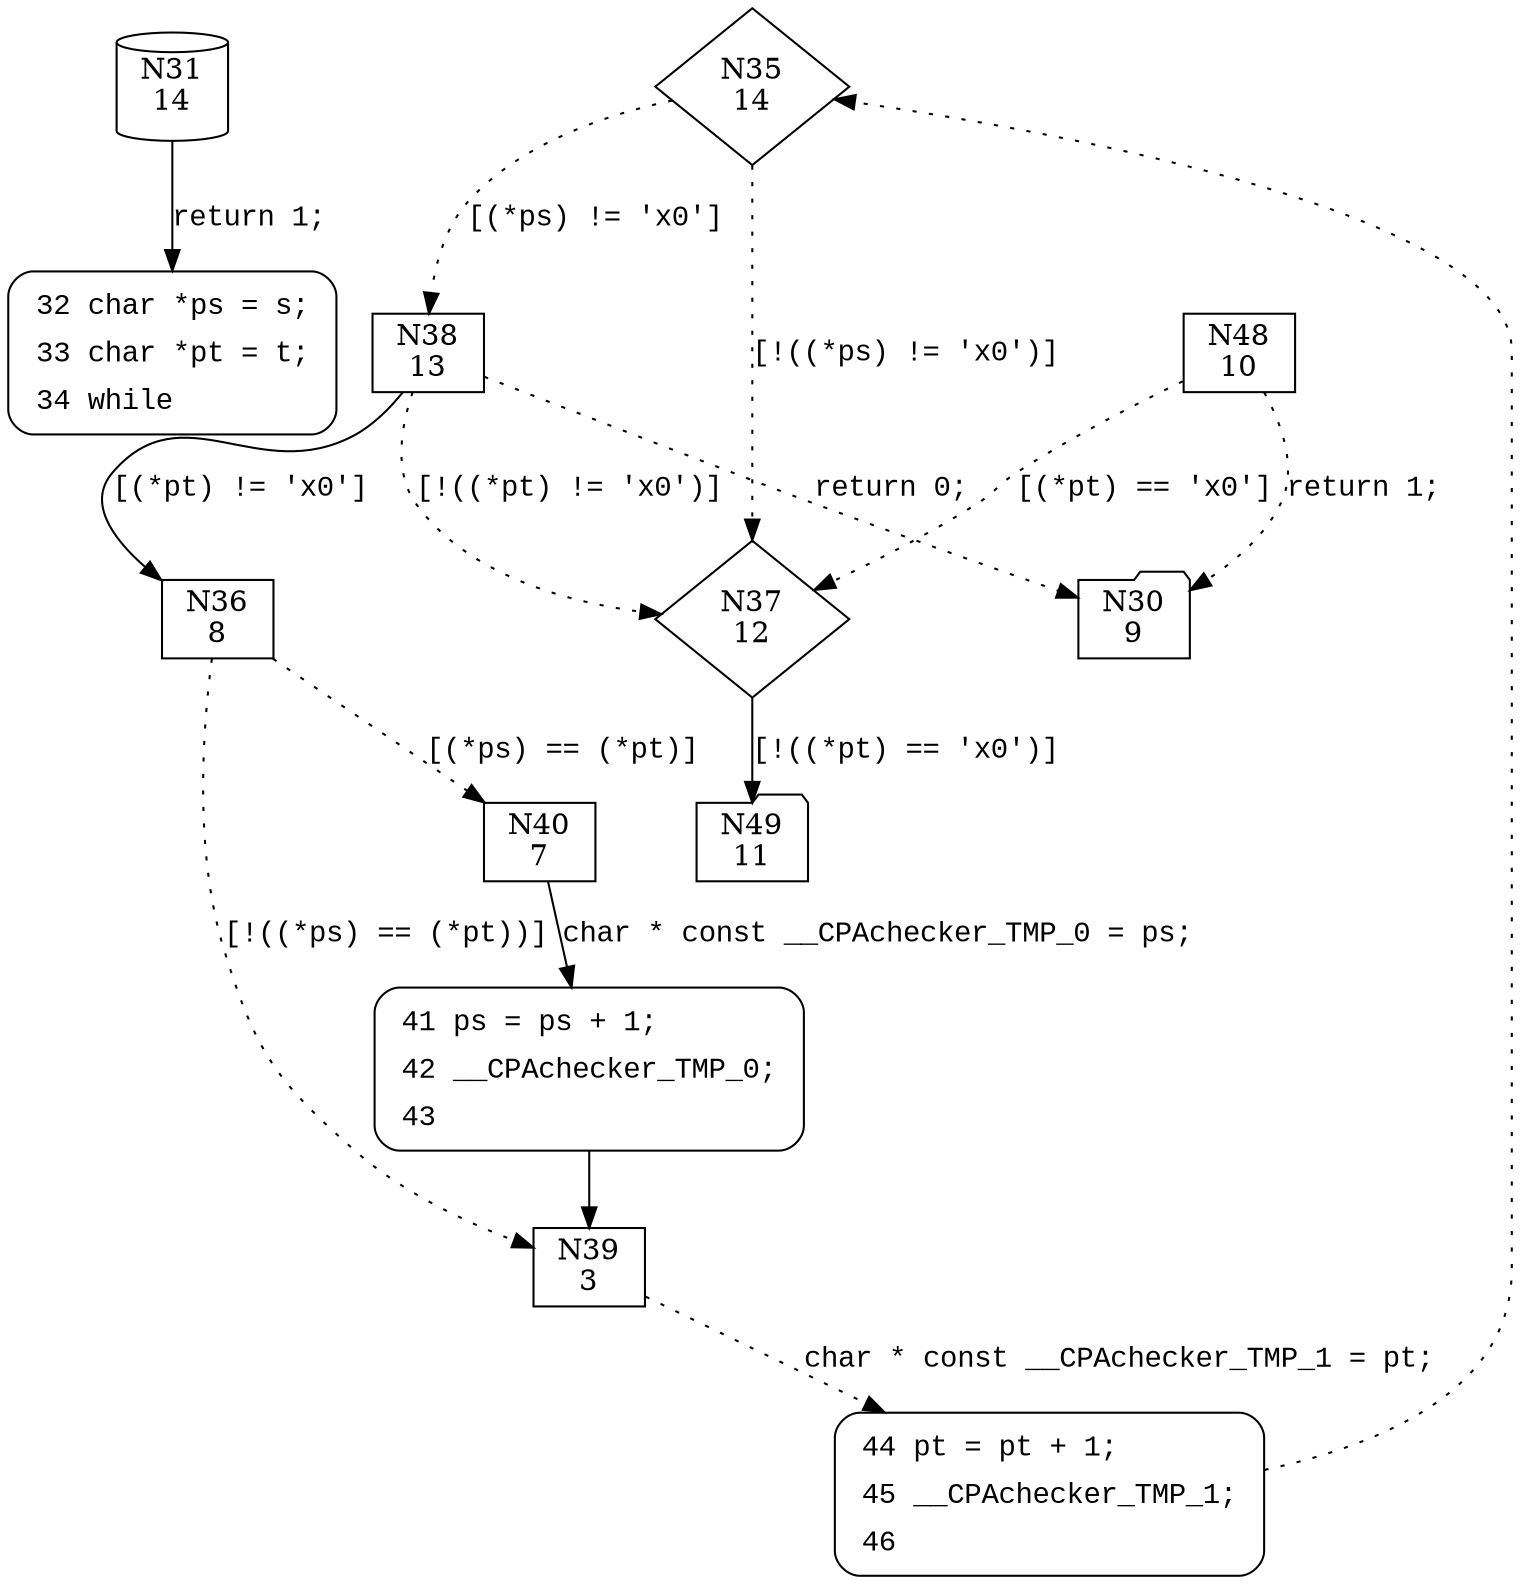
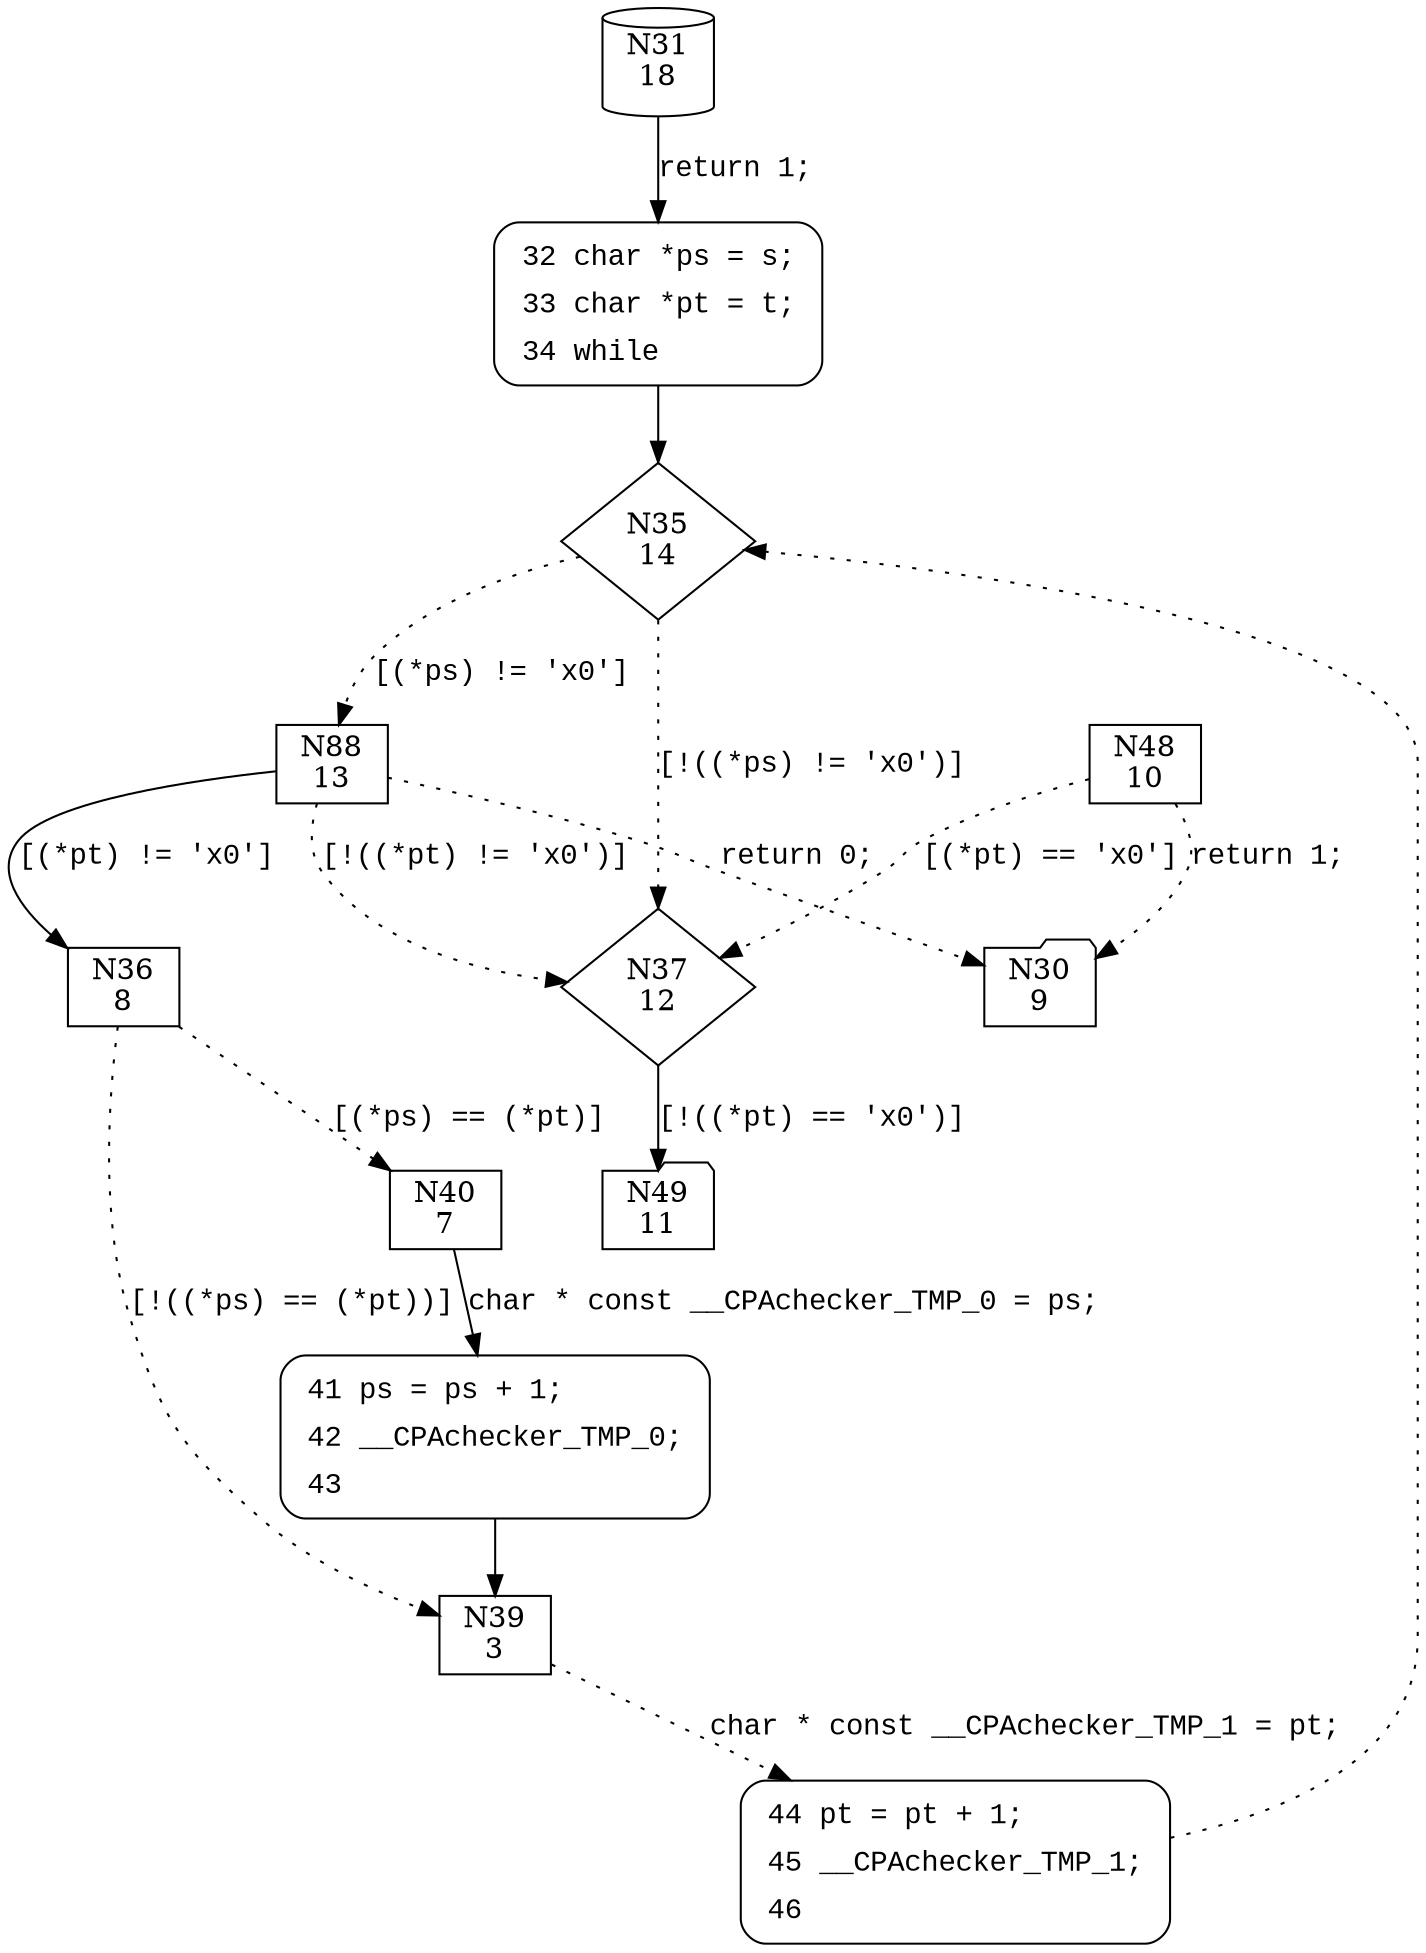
node "N31 14": label "N31 14" -> "N31 18"
node "N38 13": label "N38 13" -> "N88 13"
edge "32" -> "N35 14": added
